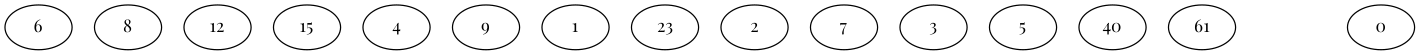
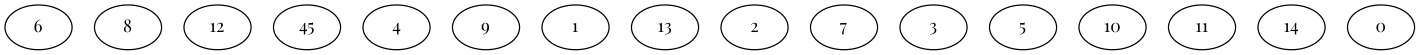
node "15": label "15" -> "45"
node "23": label "23" -> "13"
node "40": label "40" -> "10"
node "61": label "61" -> "11"
node "14": added
